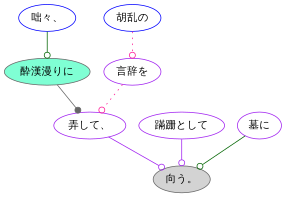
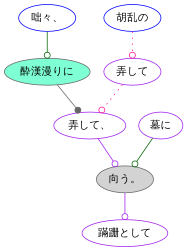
node "言辞を": label "言辞を" -> "弄して"
edge "蹣跚として" -> "向う。": reversed
